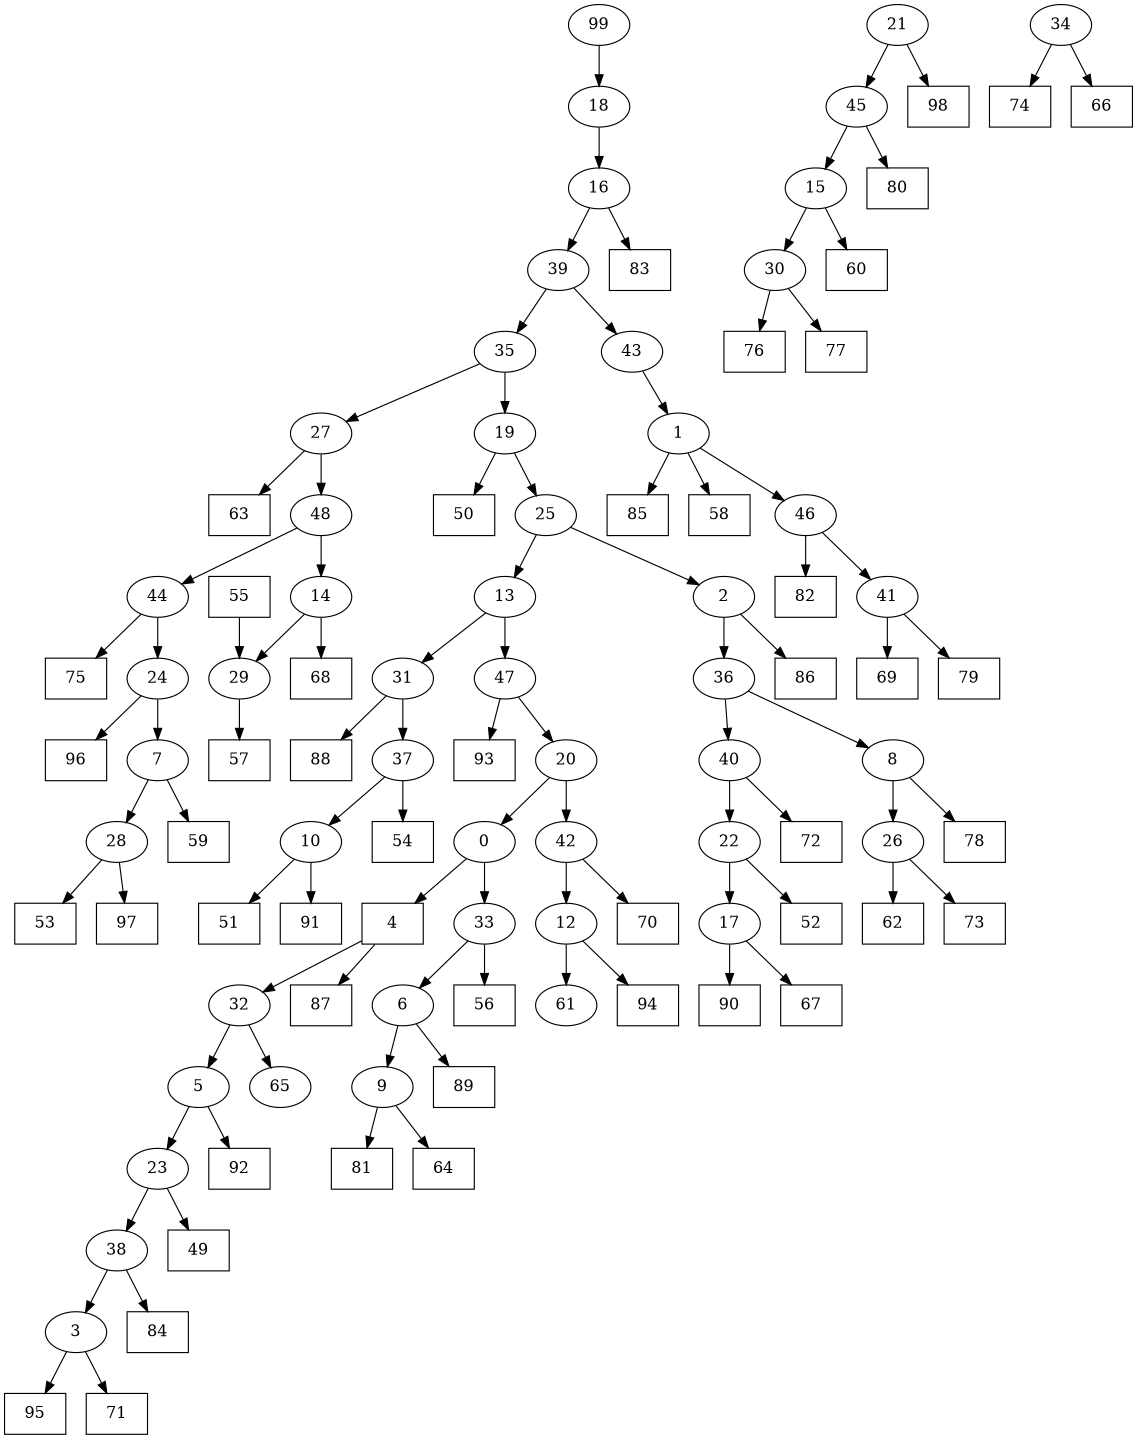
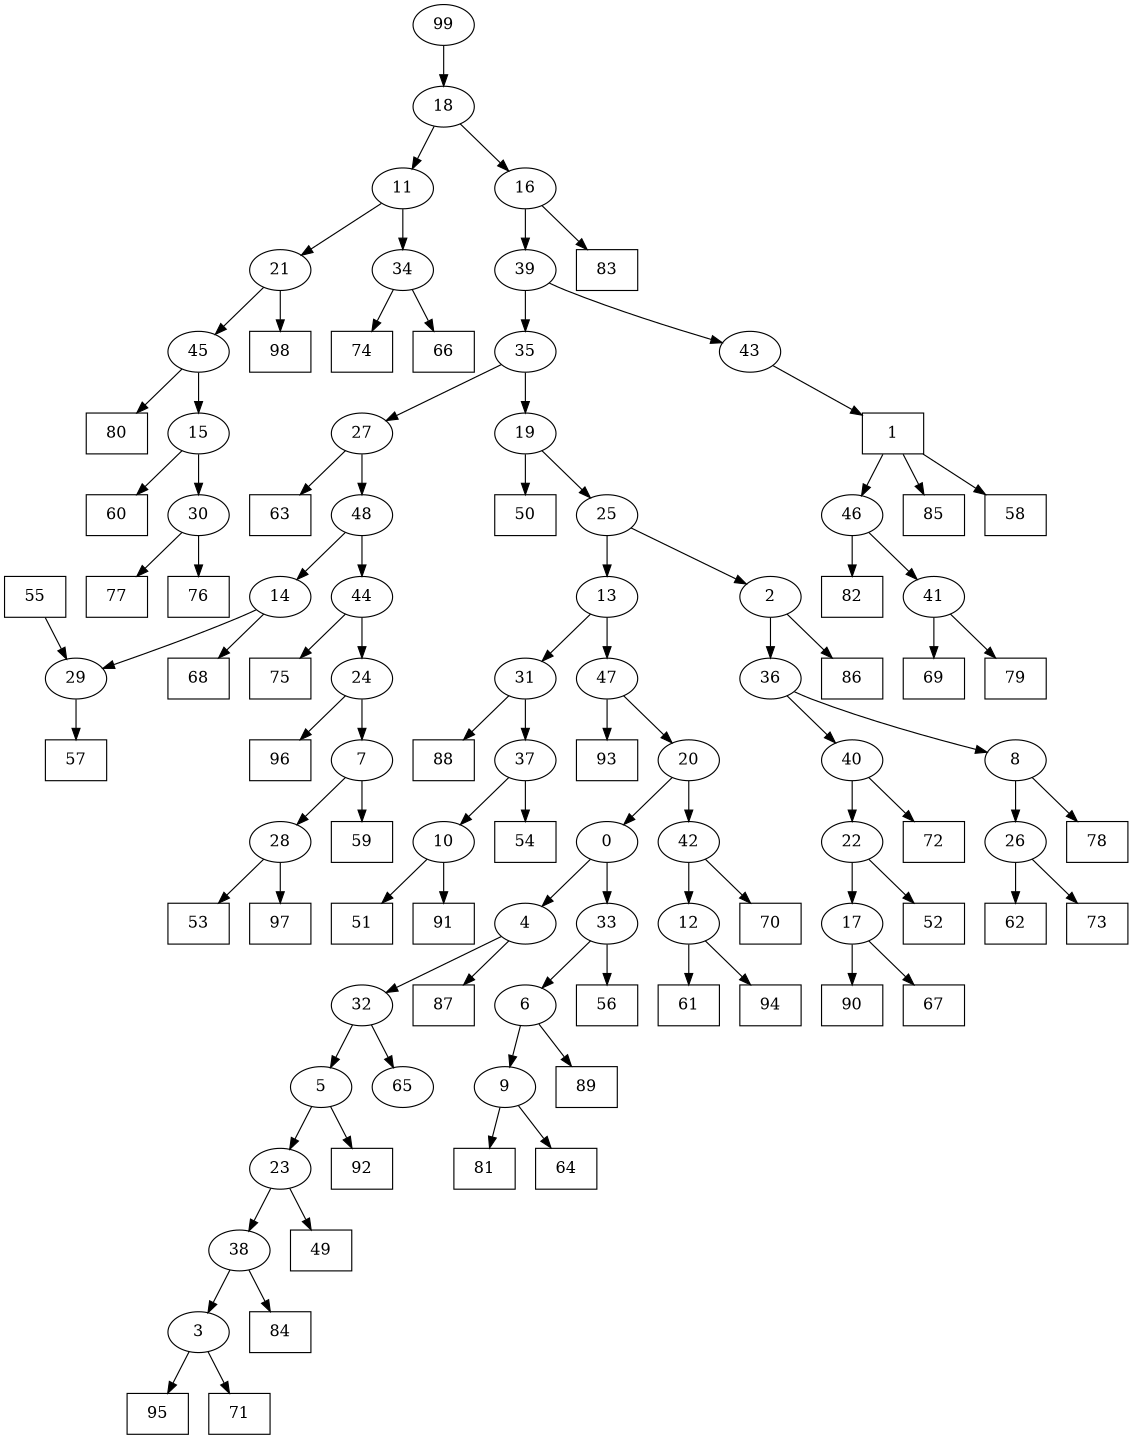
node "11": added
node "1": shape ellipse -> box
node "4": shape box -> ellipse
node "61": shape ellipse -> box
